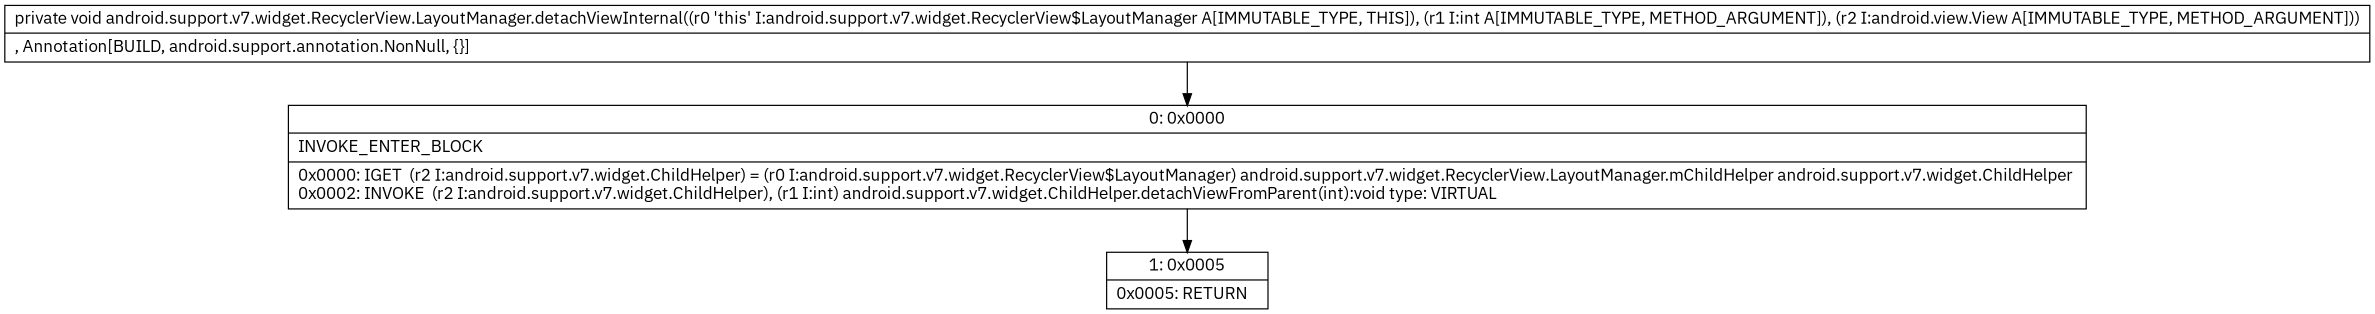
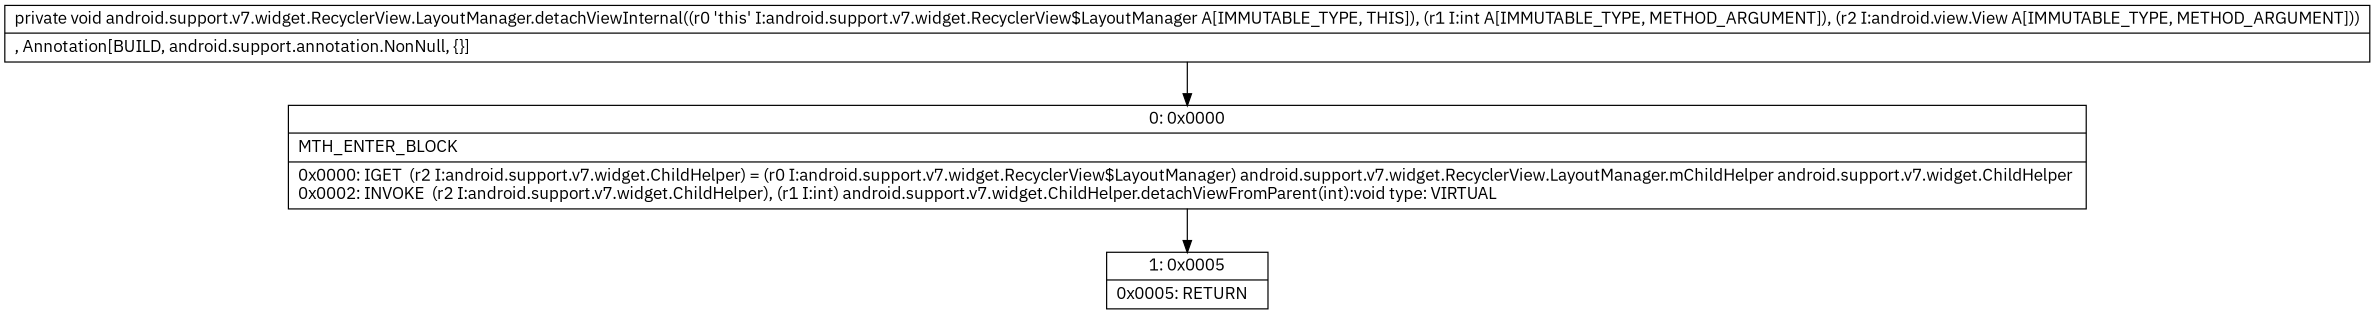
node "0: 0x0000": text "INVOKE_ENTER_BLOCK" -> "MTH_ENTER_BLOCK"
